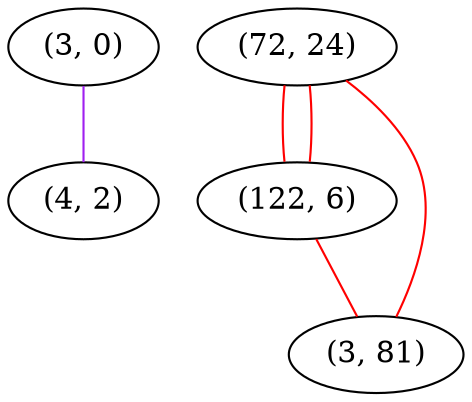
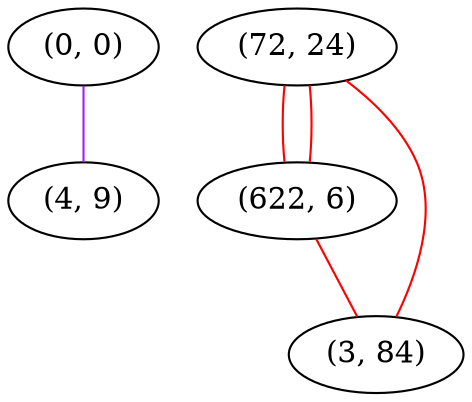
node "(3, 0)": label "(3, 0)" -> "(0, 0)"
node "(4, 2)": label "(4, 2)" -> "(4, 9)"
node "(122, 6)": label "(122, 6)" -> "(622, 6)"
node "(3, 81)": label "(3, 81)" -> "(3, 84)"
